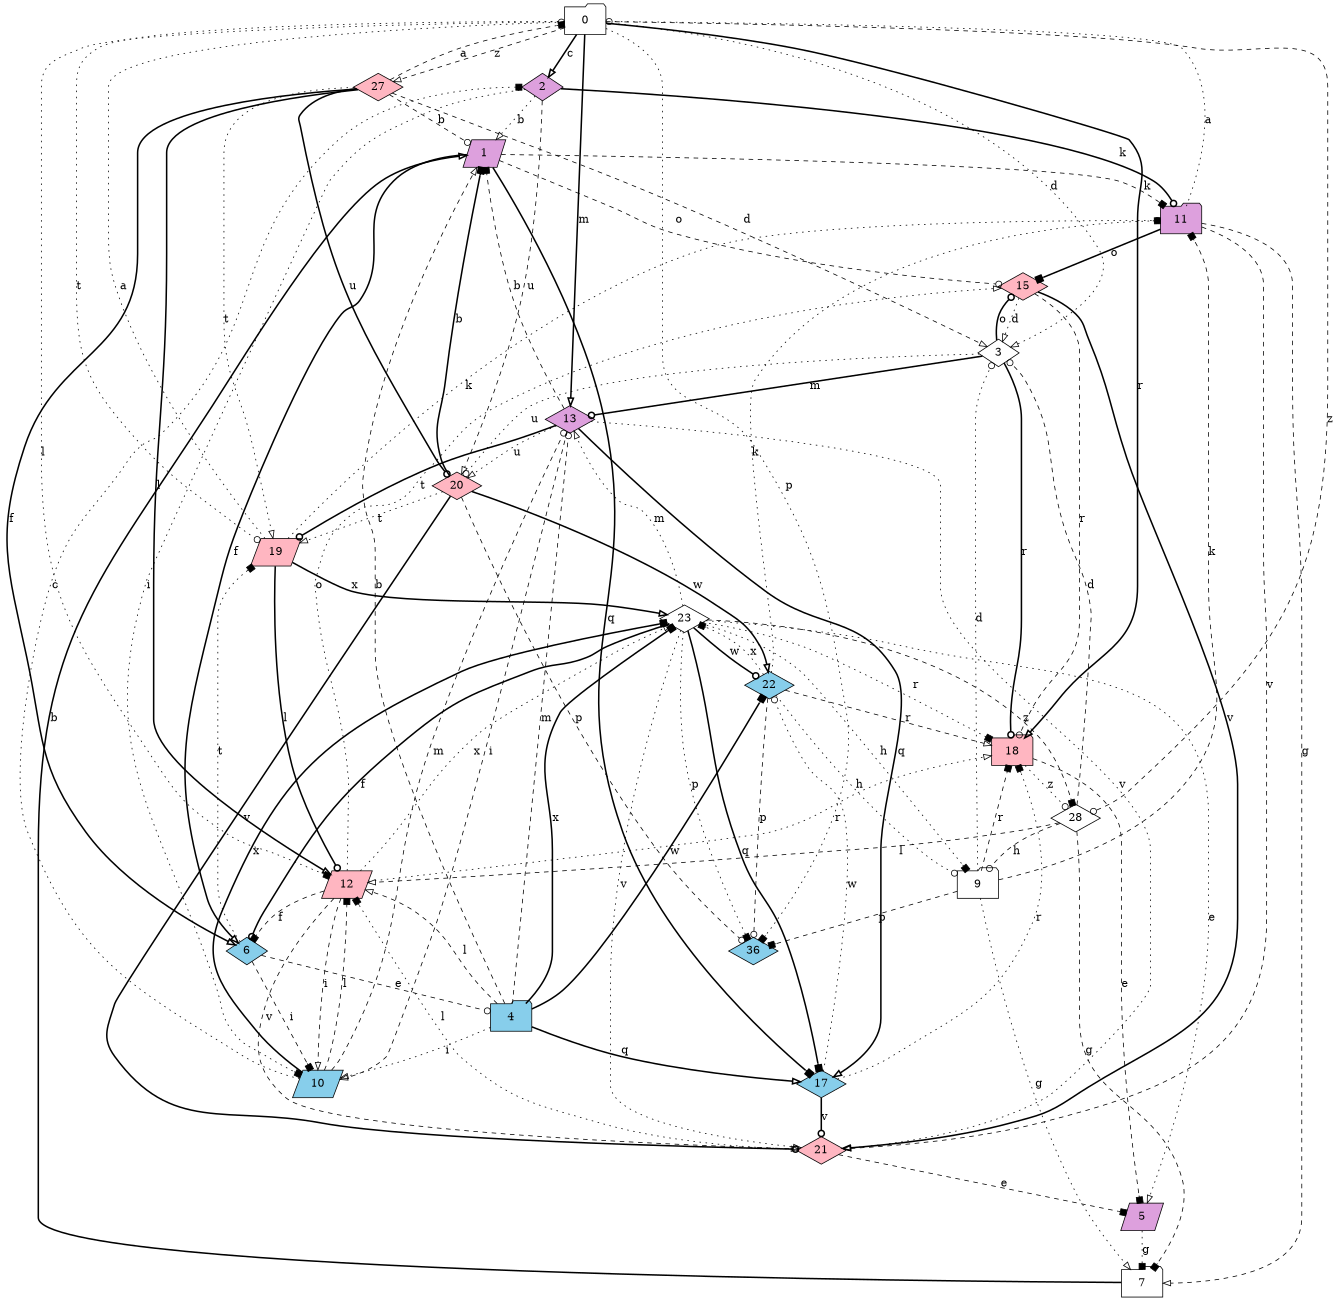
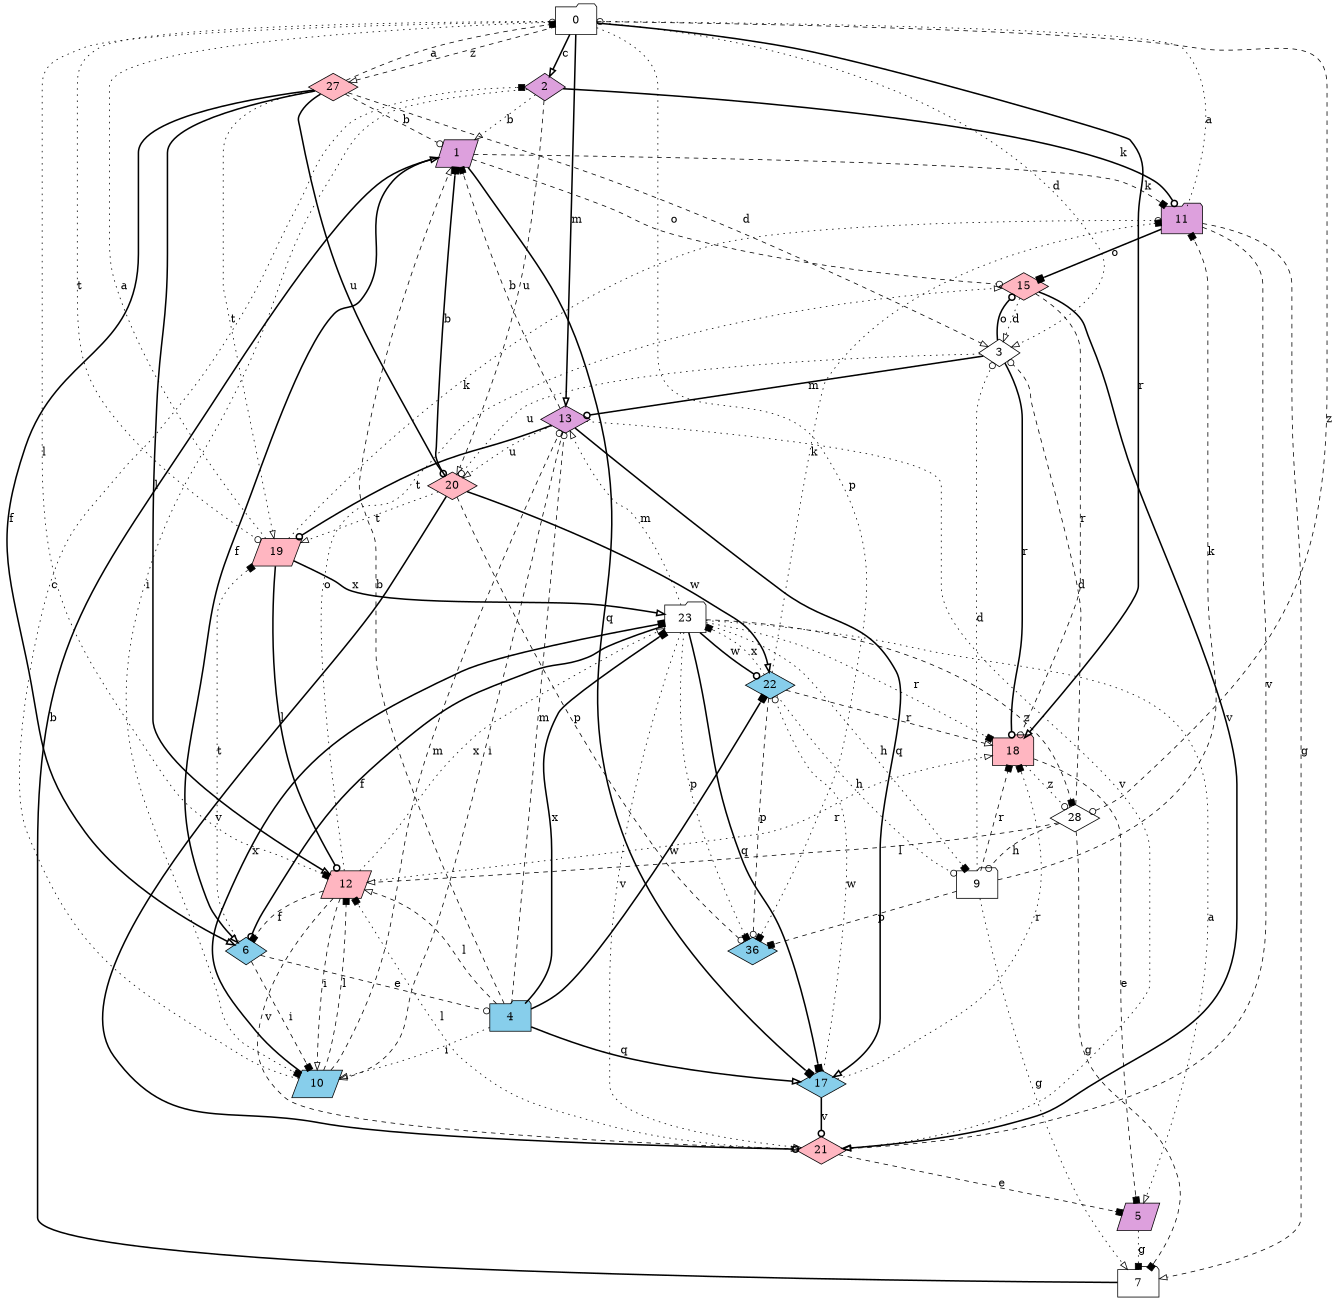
node "23": shape diamond -> folder
edge "23" -> "5": label "e" -> "a"
